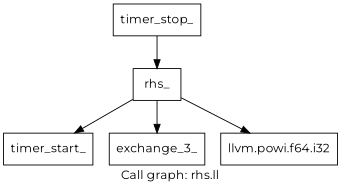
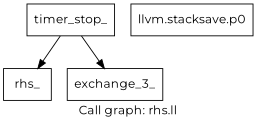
node "llvm.stacksave.p0": added
edge "rhs_" -> "exchange_3_": now "timer_stop_" -> "exchange_3_"
node "timer_start_": removed
node "llvm.powi.f64.i32": removed
